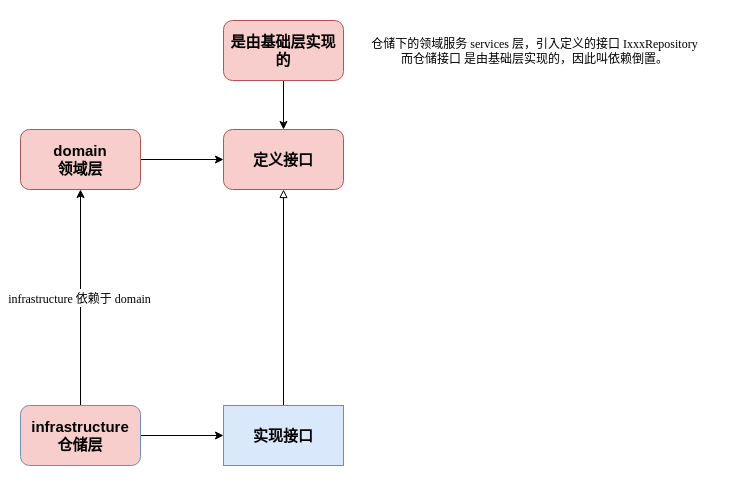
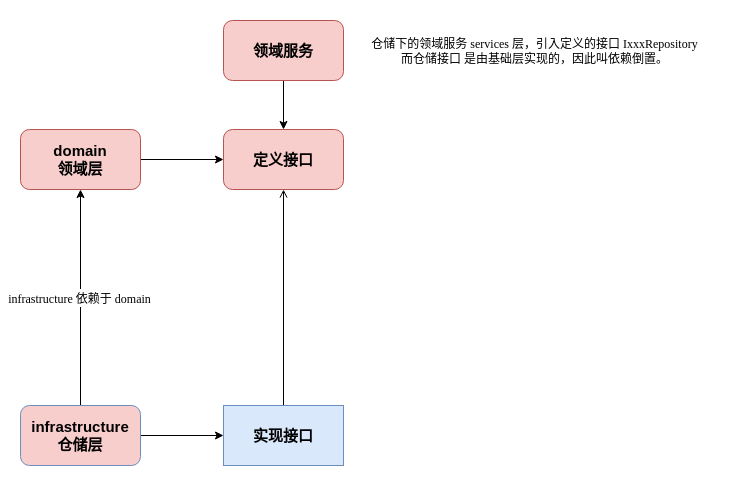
node "是由基础层实现的": label "是由基础层实现的" -> "领域服务"
edge "实现接口" -> "定义接口": arrowhead block -> open
